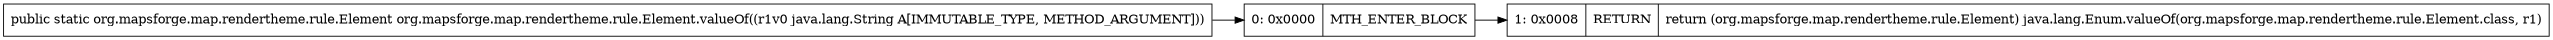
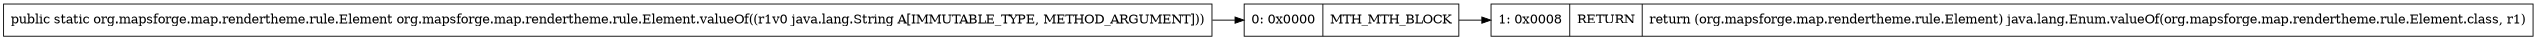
node "0: 0x0000": text "MTH_ENTER_BLOCK" -> "MTH_MTH_BLOCK"
